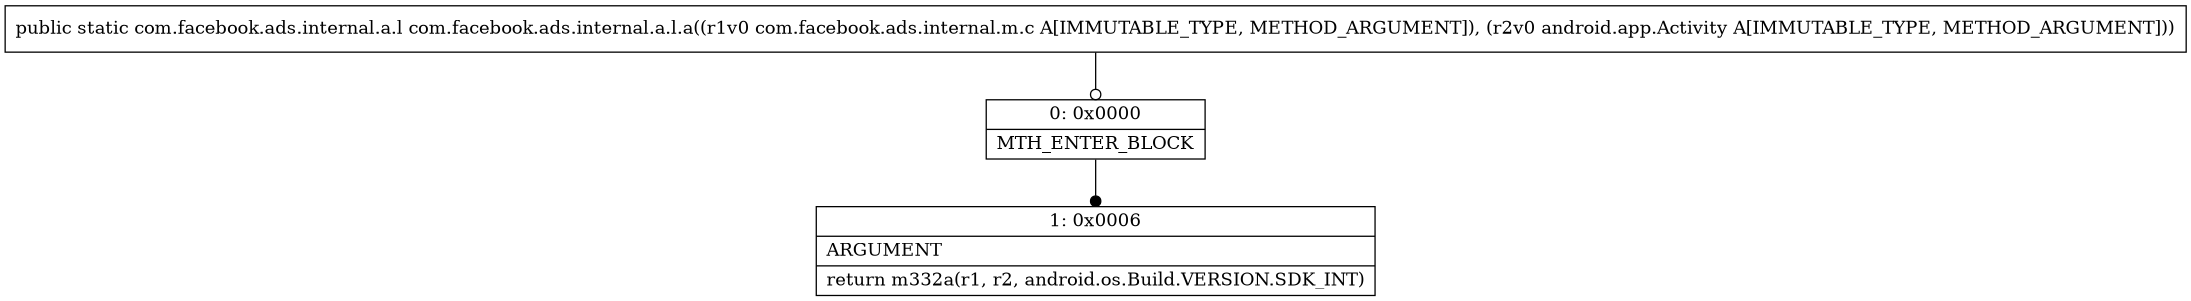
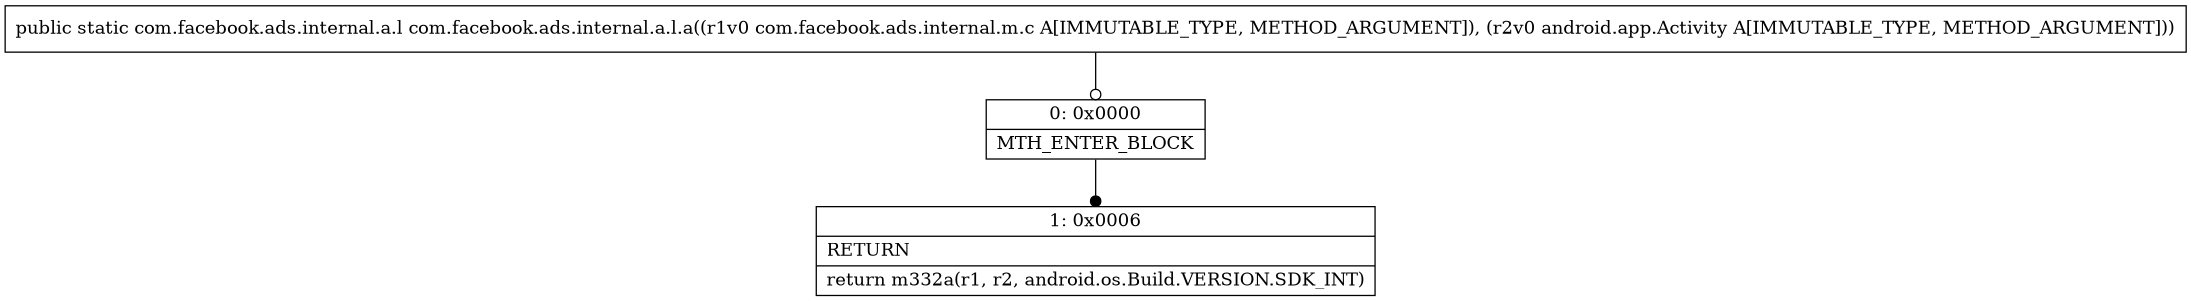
node "1: 0x0006": text "ARGUMENT" -> "RETURN"
